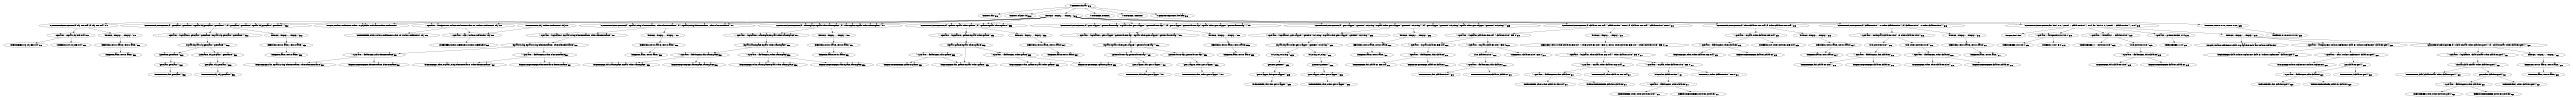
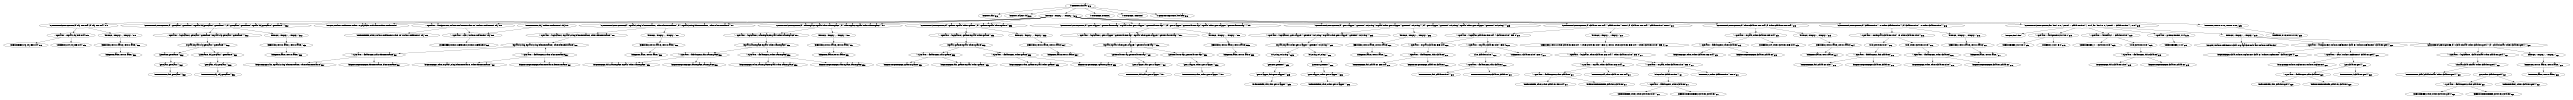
edge "(equalsString,equalsString(elementName, other.elementName))" -> "(<operator>.fieldAccess,other.elementName)": reversed
edge "(equals,qname.equals(other.qname))" -> "(IDENTIFIER,this,qname.equals(other.qname))": now "(equals,qname.equals(other.qname))" -> "(<operator>.fieldAccess,this.qname)"
edge "(similar,child.similar(other.children.get(i)))" -> "(get,other.children.get(i))": removed
